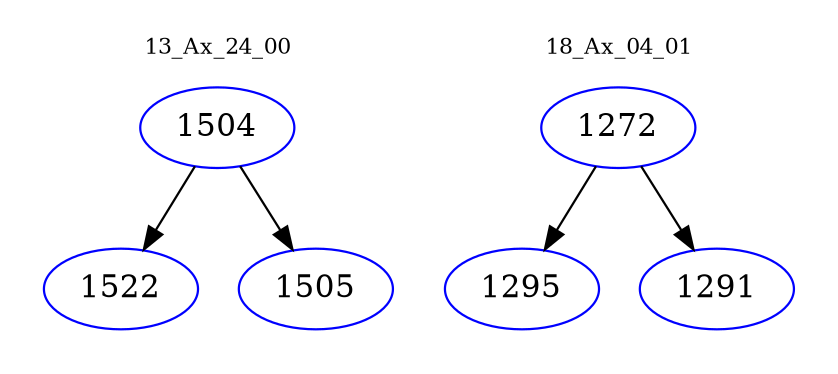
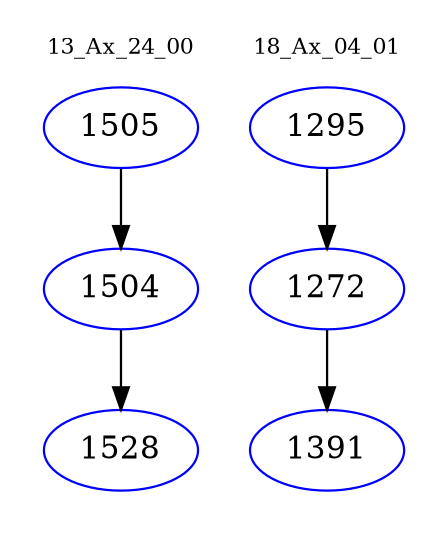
edge "1504" -> "1505": reversed
edge "1272" -> "1295": reversed
node "1522": label "1522" -> "1528"
node "1291": label "1291" -> "1391"
